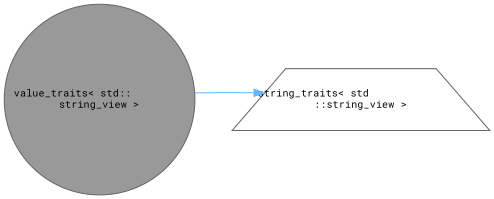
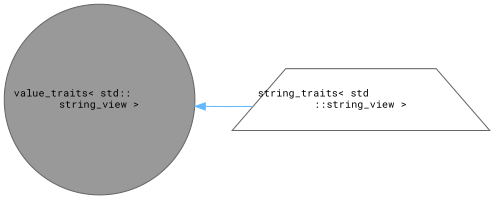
edge "value_traits< std:: string_view >" -> "string_traits< std ::string_view >": reversed
